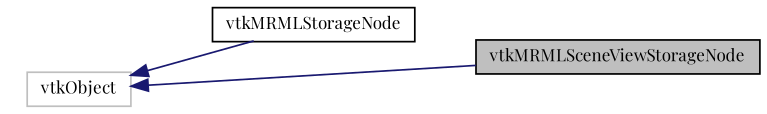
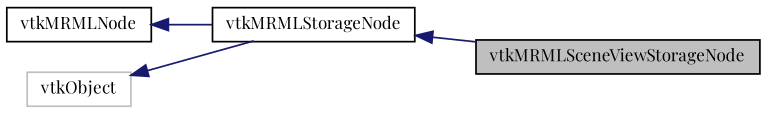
node "vtkMRMLNode": added
edge "vtkMRMLSceneViewStorageNode" -> "vtkObject": now "vtkMRMLSceneViewStorageNode" -> "vtkMRMLStorageNode"
